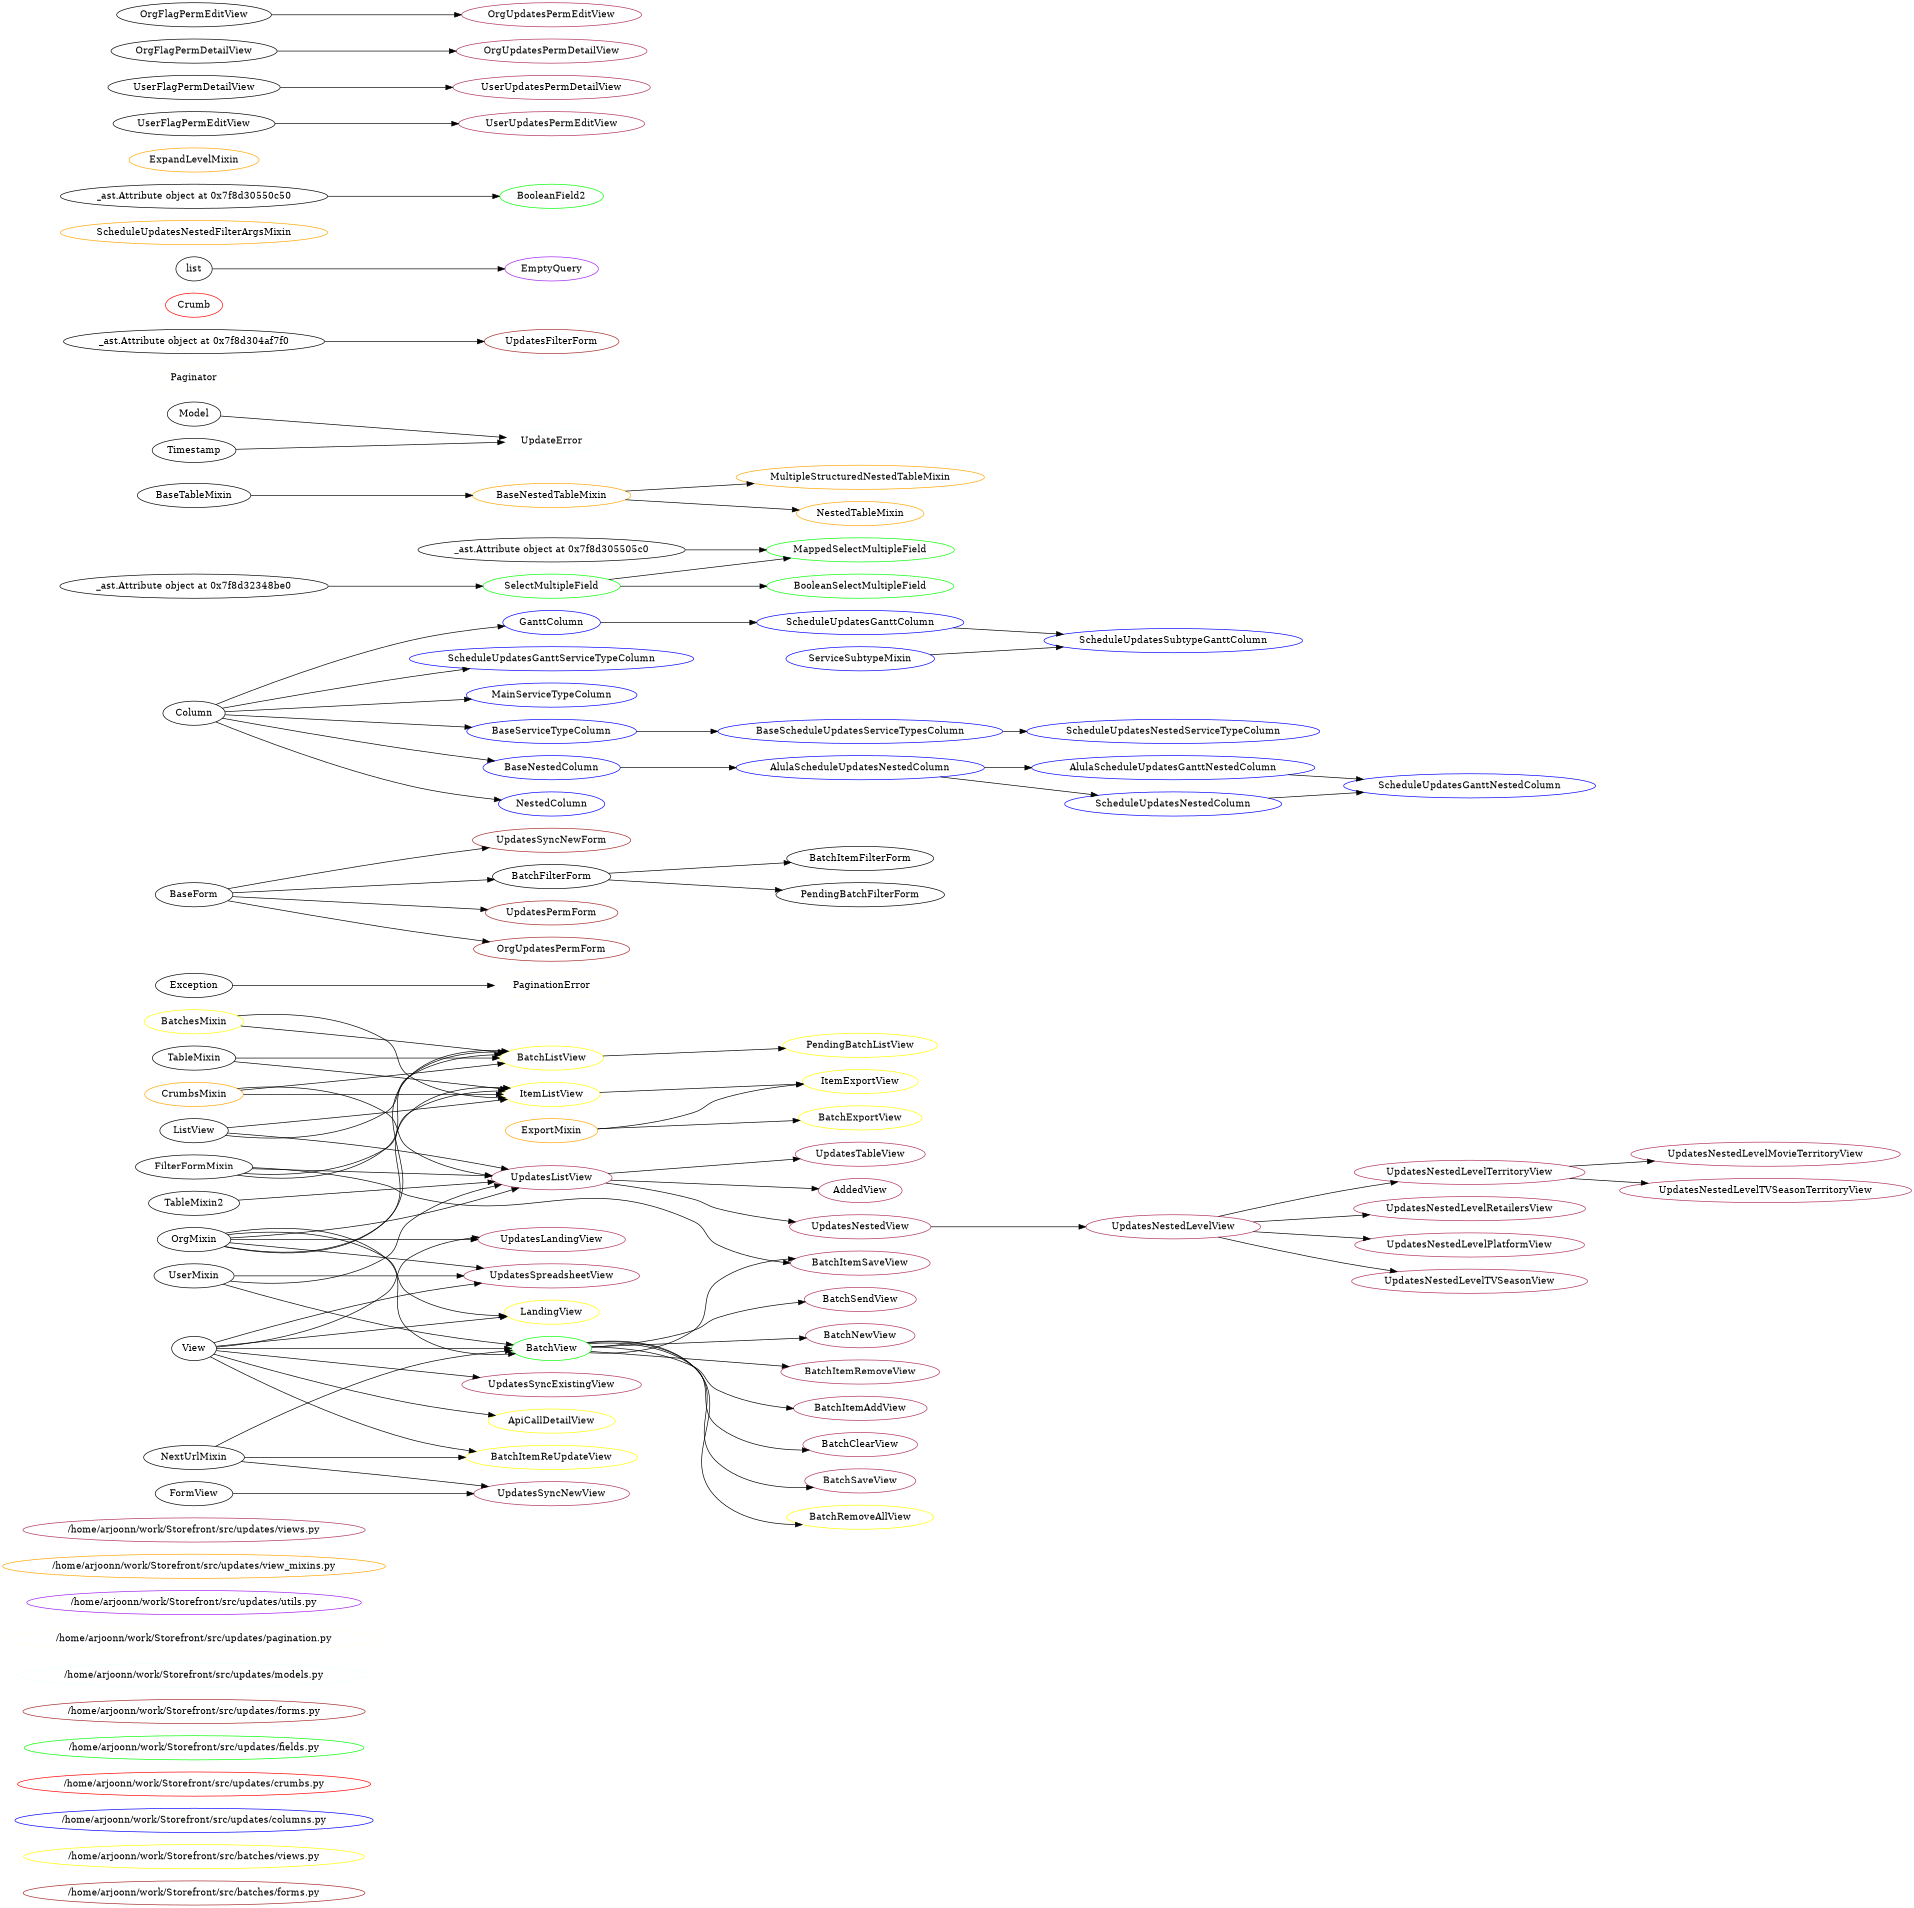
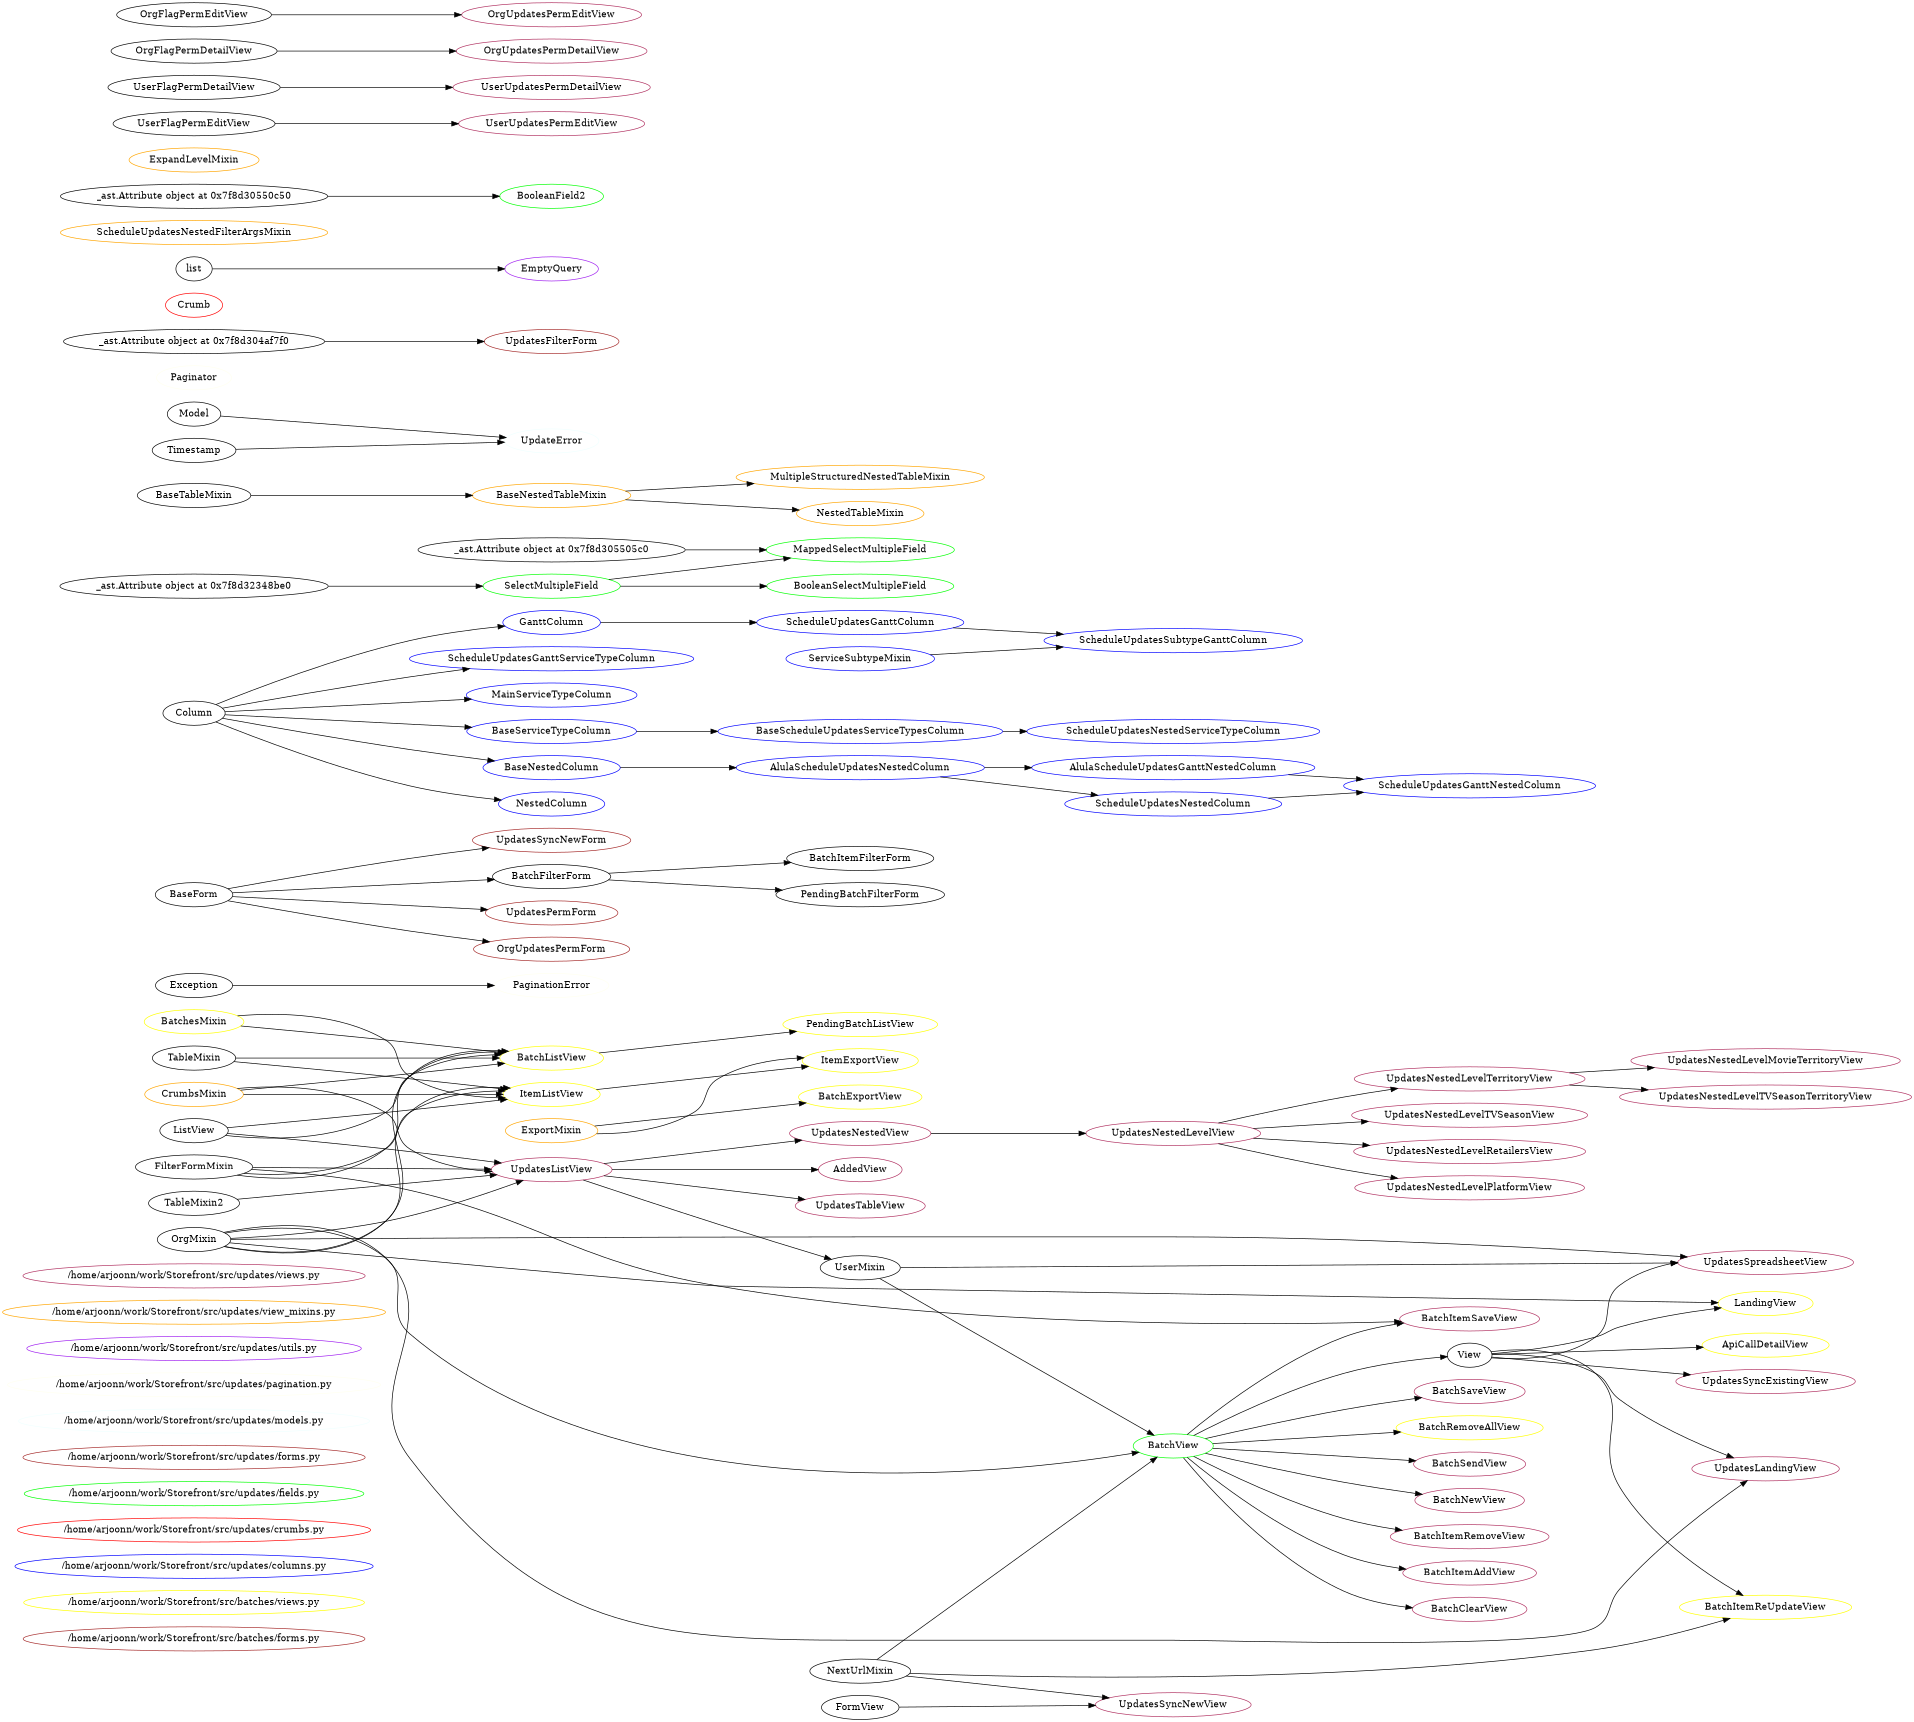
edge "UserMixin" -> "UpdatesListView": reversed
edge "View" -> "BatchView": reversed
